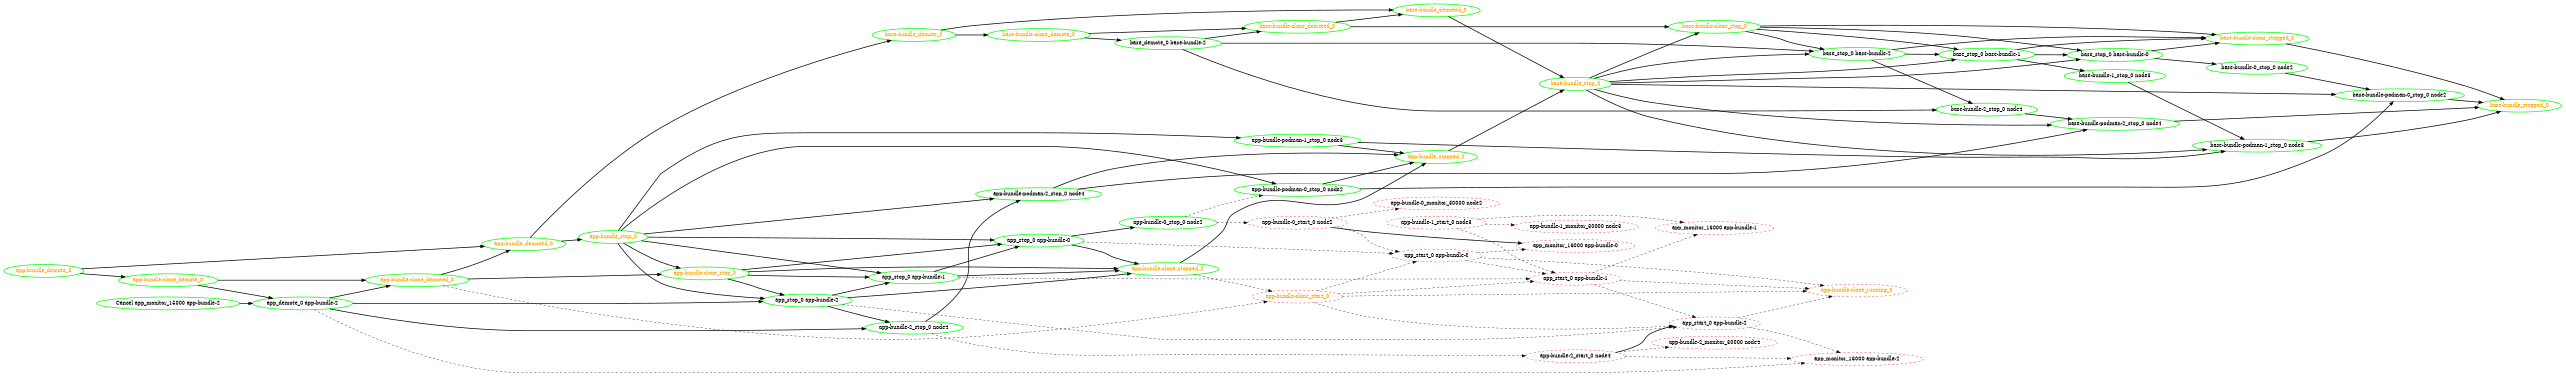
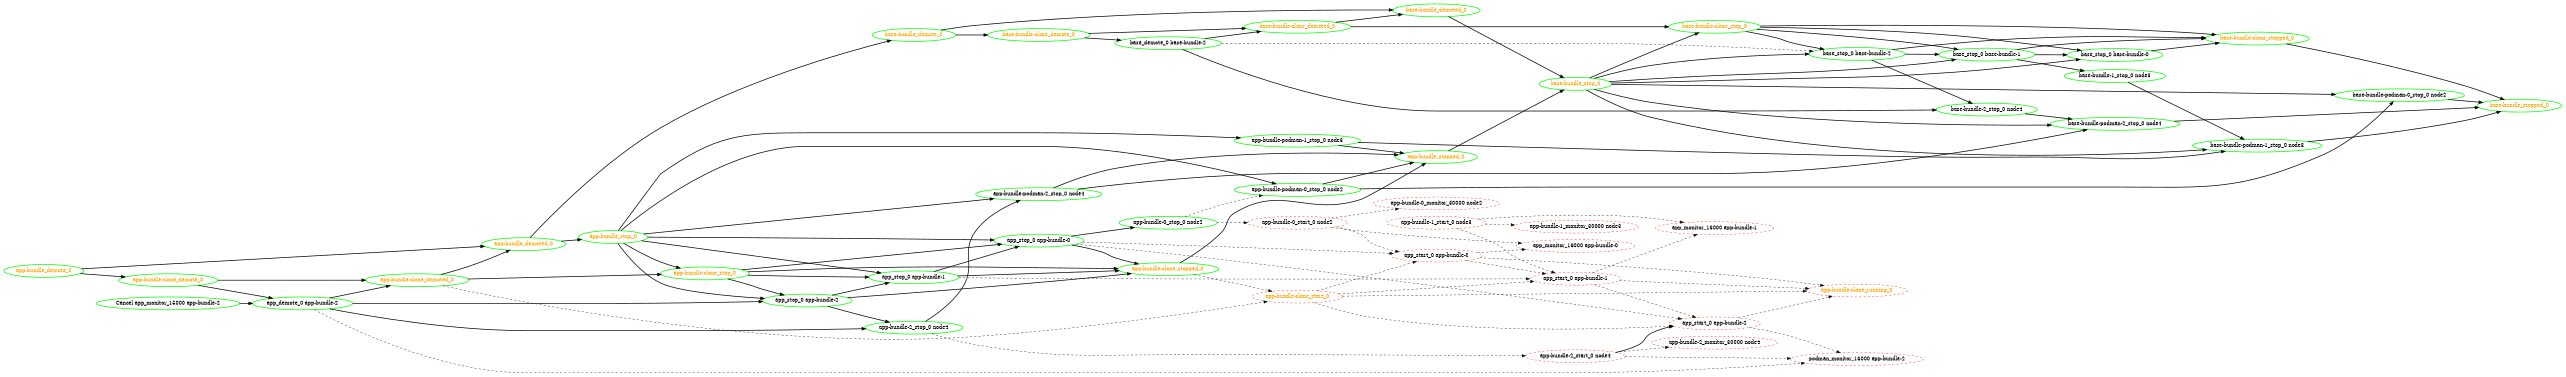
edge "base_demote_0 base-bundle-2" -> "base_stop_0 base-bundle-2": style bold -> dashed
node "base-bundle-0_stop_0 node2": removed
edge "app-bundle-0_start_0 node2" -> "app_monitor_16000 app-bundle-0": style bold -> dashed
edge "app_stop_0 app-bundle-2" -> "app_start_0 app-bundle-2": now "app_stop_0 app-bundle-0" -> "app_start_0 app-bundle-2"
node "app_monitor_16000 app-bundle-2": label "app_monitor_16000 app-bundle-2" -> "podman_monitor_16000 app-bundle-2"
